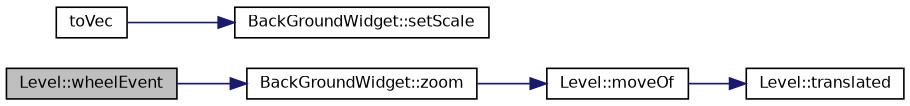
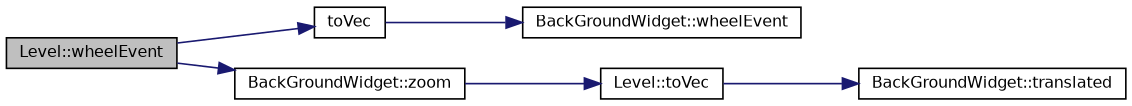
node "BackGroundWidget::setScale": label "BackGroundWidget::setScale" -> "BackGroundWidget::wheelEvent"
edge "Level::wheelEvent" -> "toVec": added
node "Level::moveOf": label "Level::moveOf" -> "Level::toVec"
node "Level::translated": label "Level::translated" -> "BackGroundWidget::translated"
